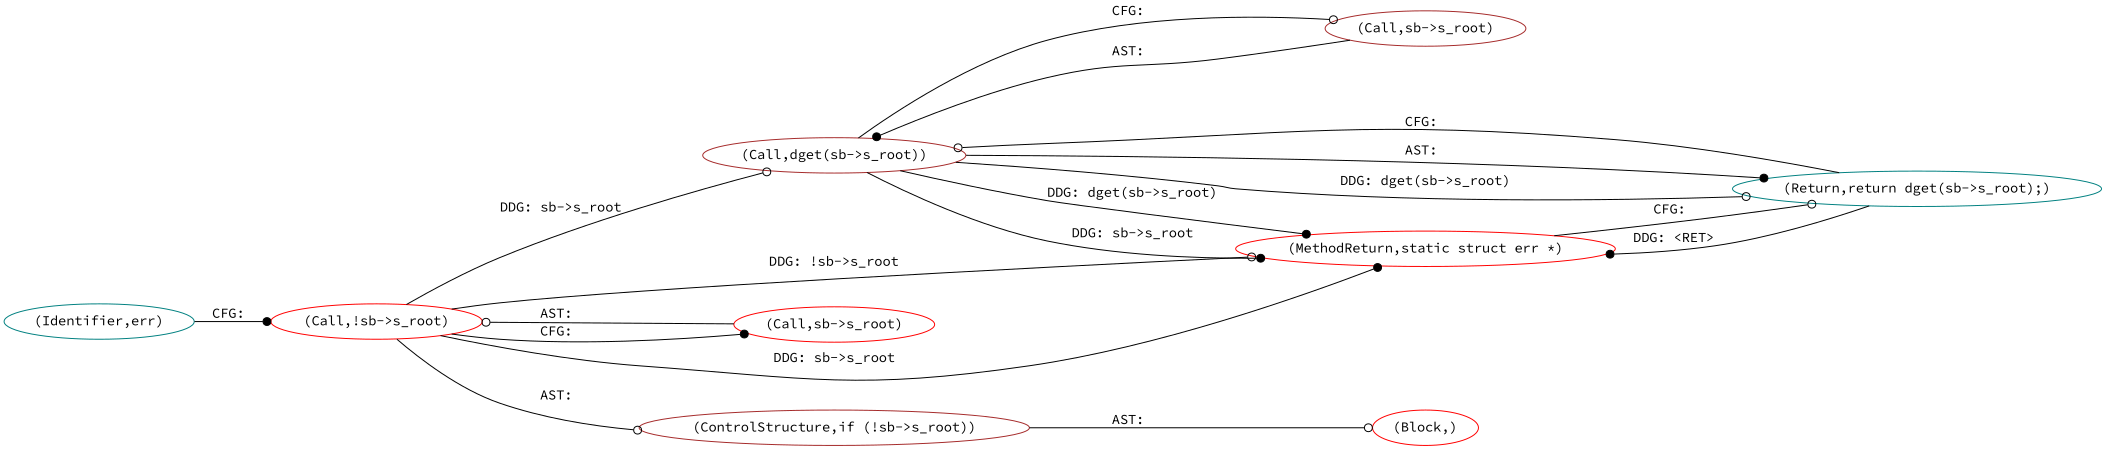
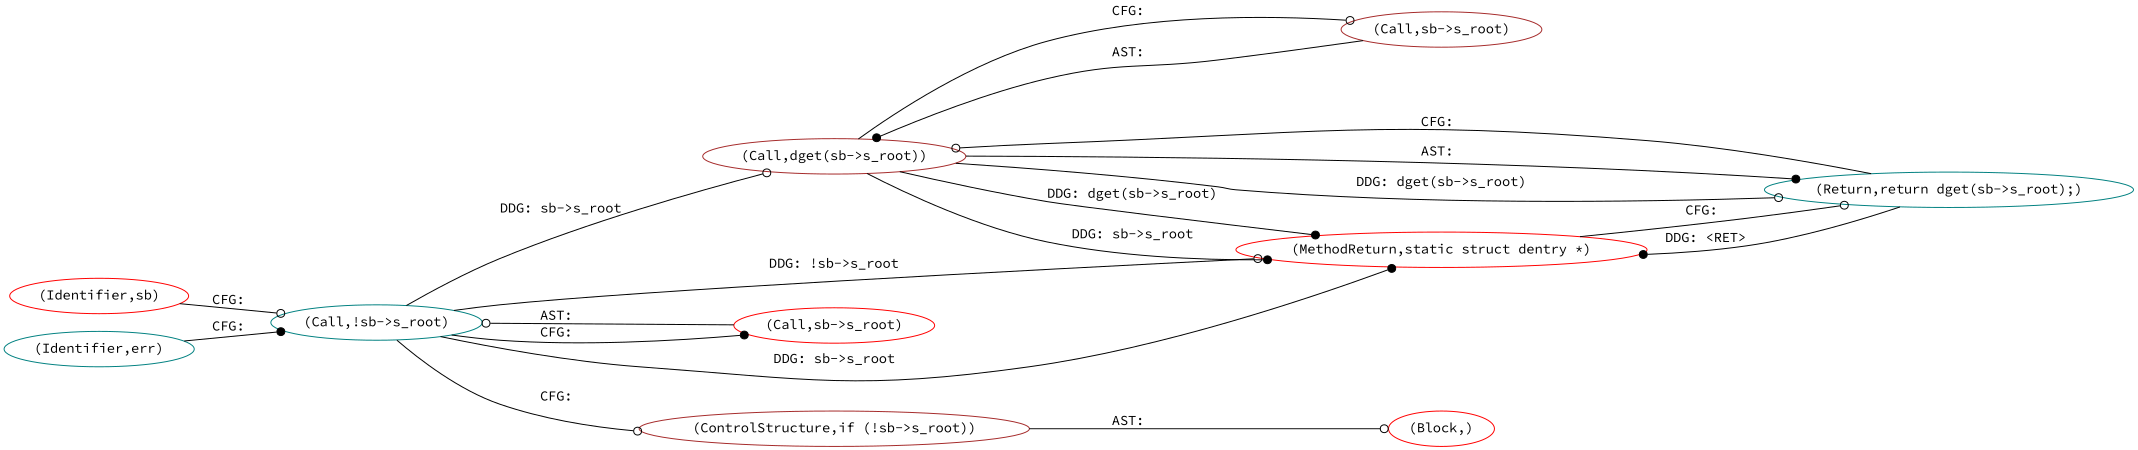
node "(MethodReturn,static struct err *)": label "(MethodReturn,static struct err *)" -> "(MethodReturn,static struct dentry *)"
node "(Identifier,sb)": added
node "(Call,!sb->s_root)": color red -> teal
edge "(Call,!sb->s_root)" -> "(ControlStructure,if (!sb->s_root))": label "AST: " -> "CFG: "
